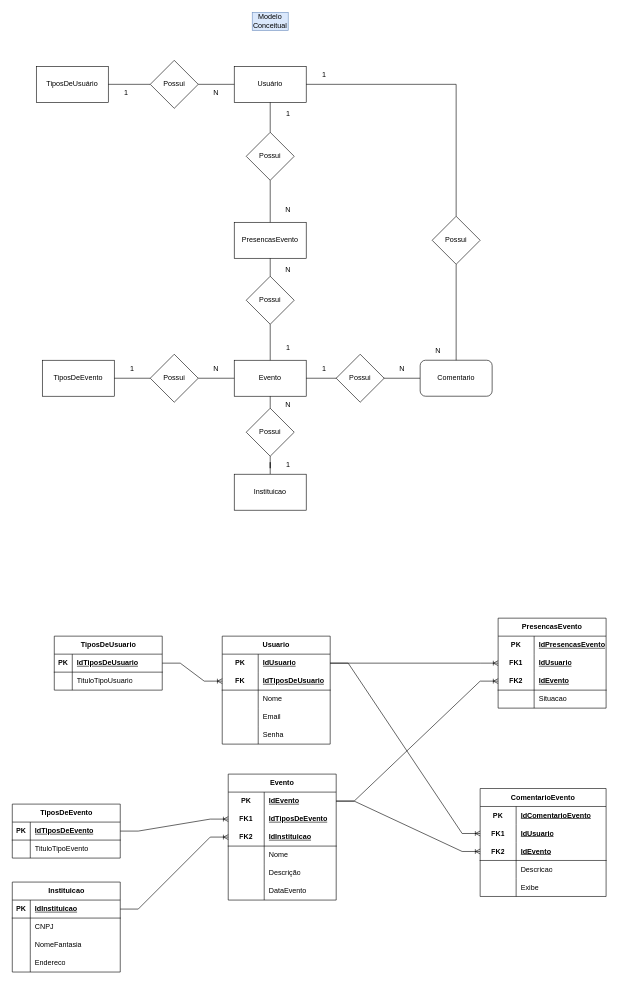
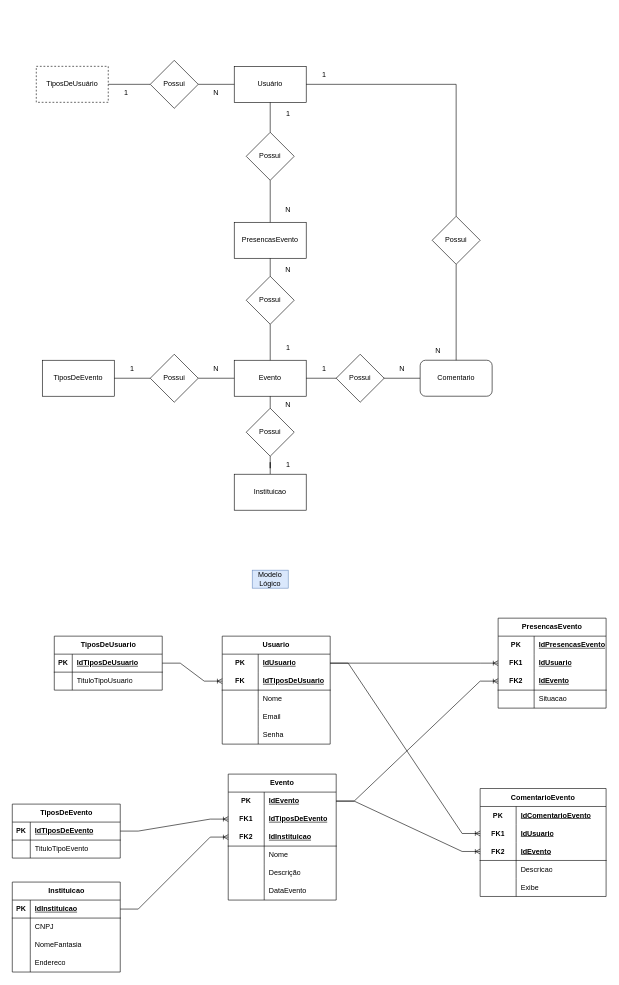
node "Modelo Conceitual": removed
node "TiposDeUsuário": style solid -> dashed
node "Modelo Lógico": added
